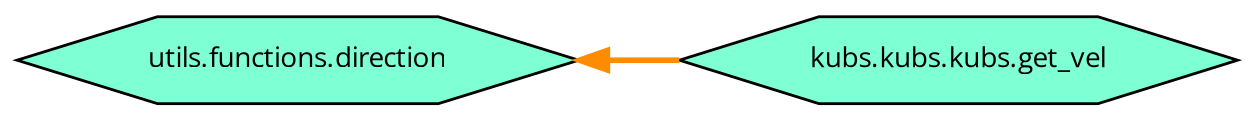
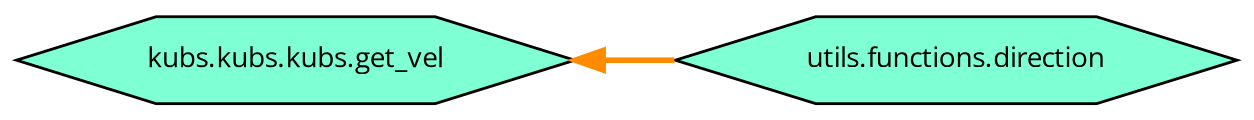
edge "kubs.kubs.kubs.get_vel" -> "utils.functions.direction": reversed
